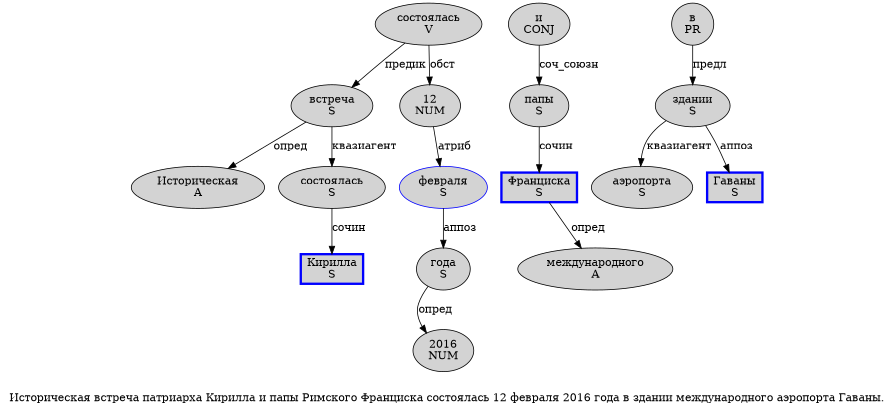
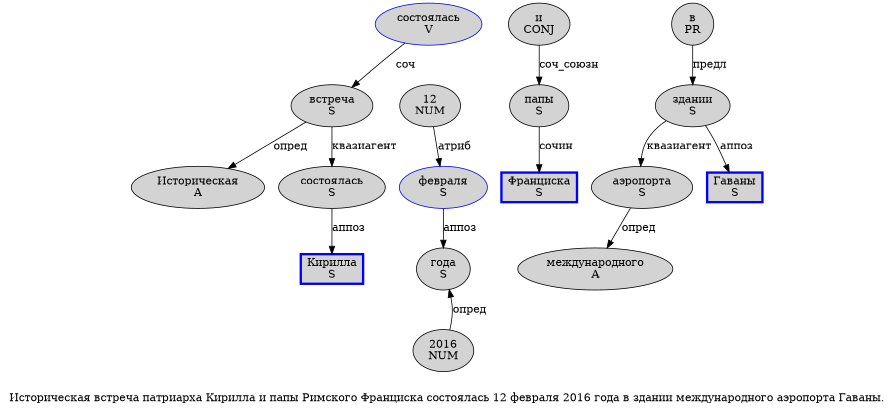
node "состоялась V": color black -> blue
edge "состоялась V" -> "12 NUM": removed, label "обст"
edge "состоялась V" -> "встреча S": label "предик" -> "соч"
edge "Франциска S" -> "международного A": now "аэропорта S" -> "международного A"
edge "состоялась S" -> "Кирилла S": label "сочин" -> "аппоз"
edge "года S" -> "2016 NUM": reversed
